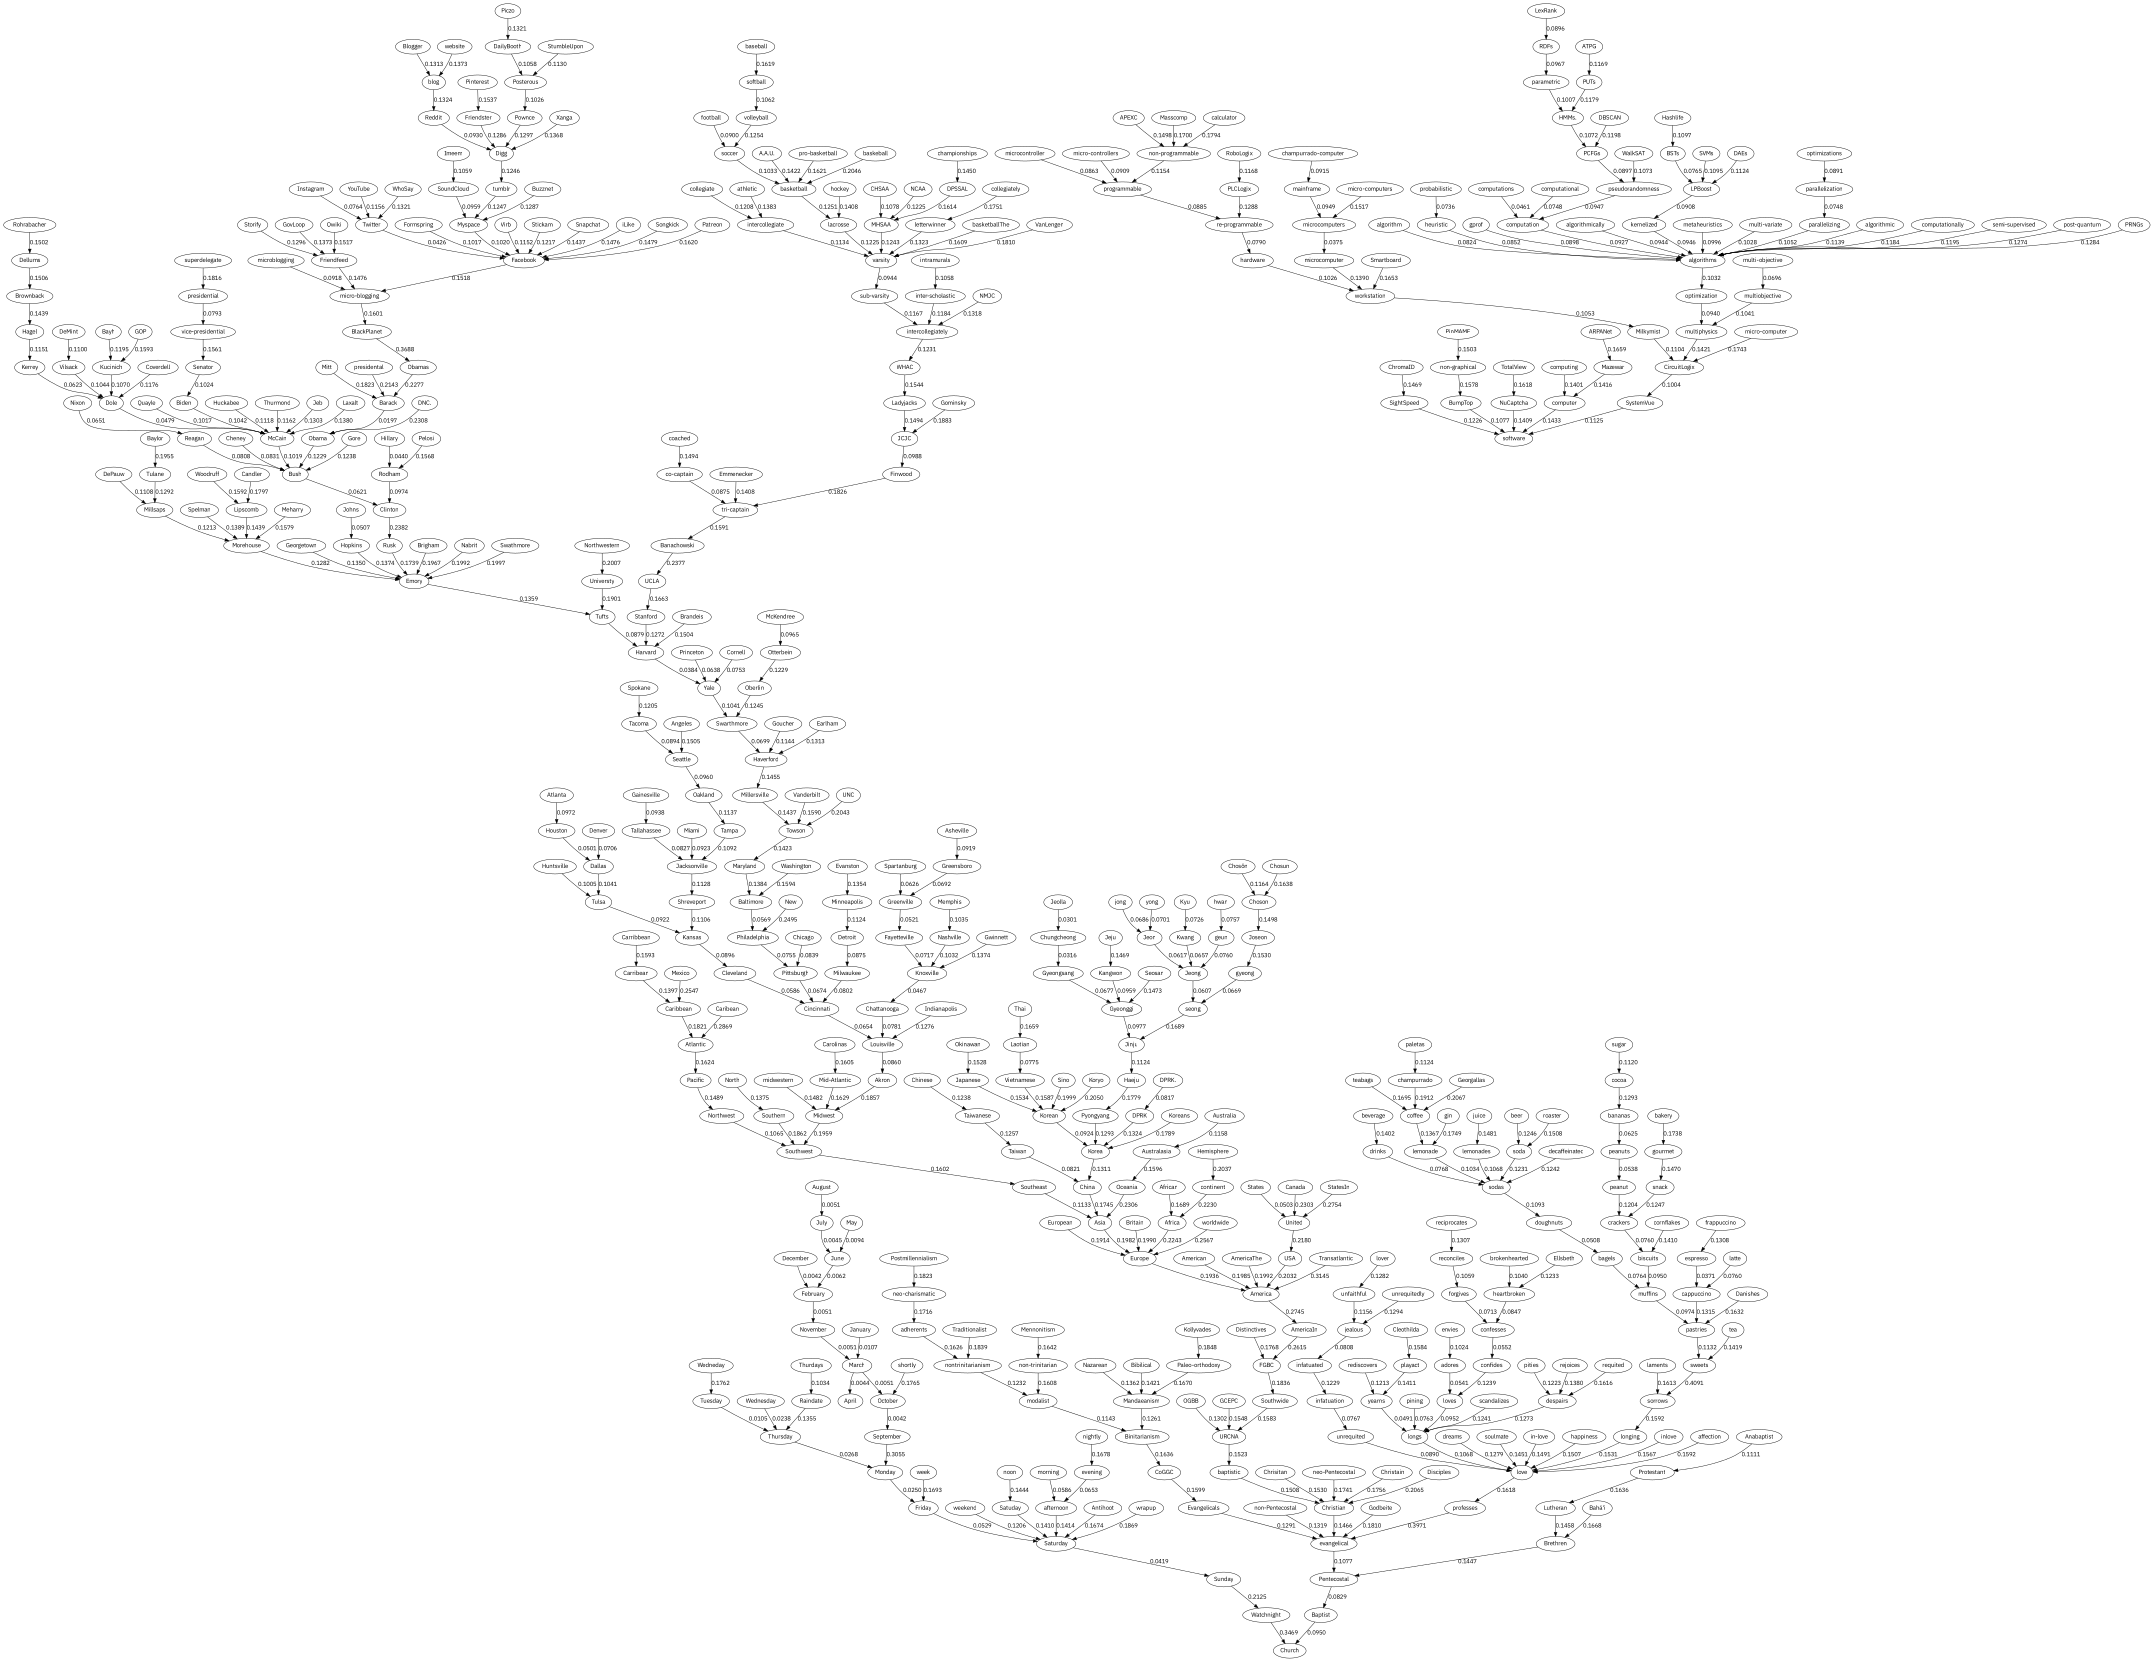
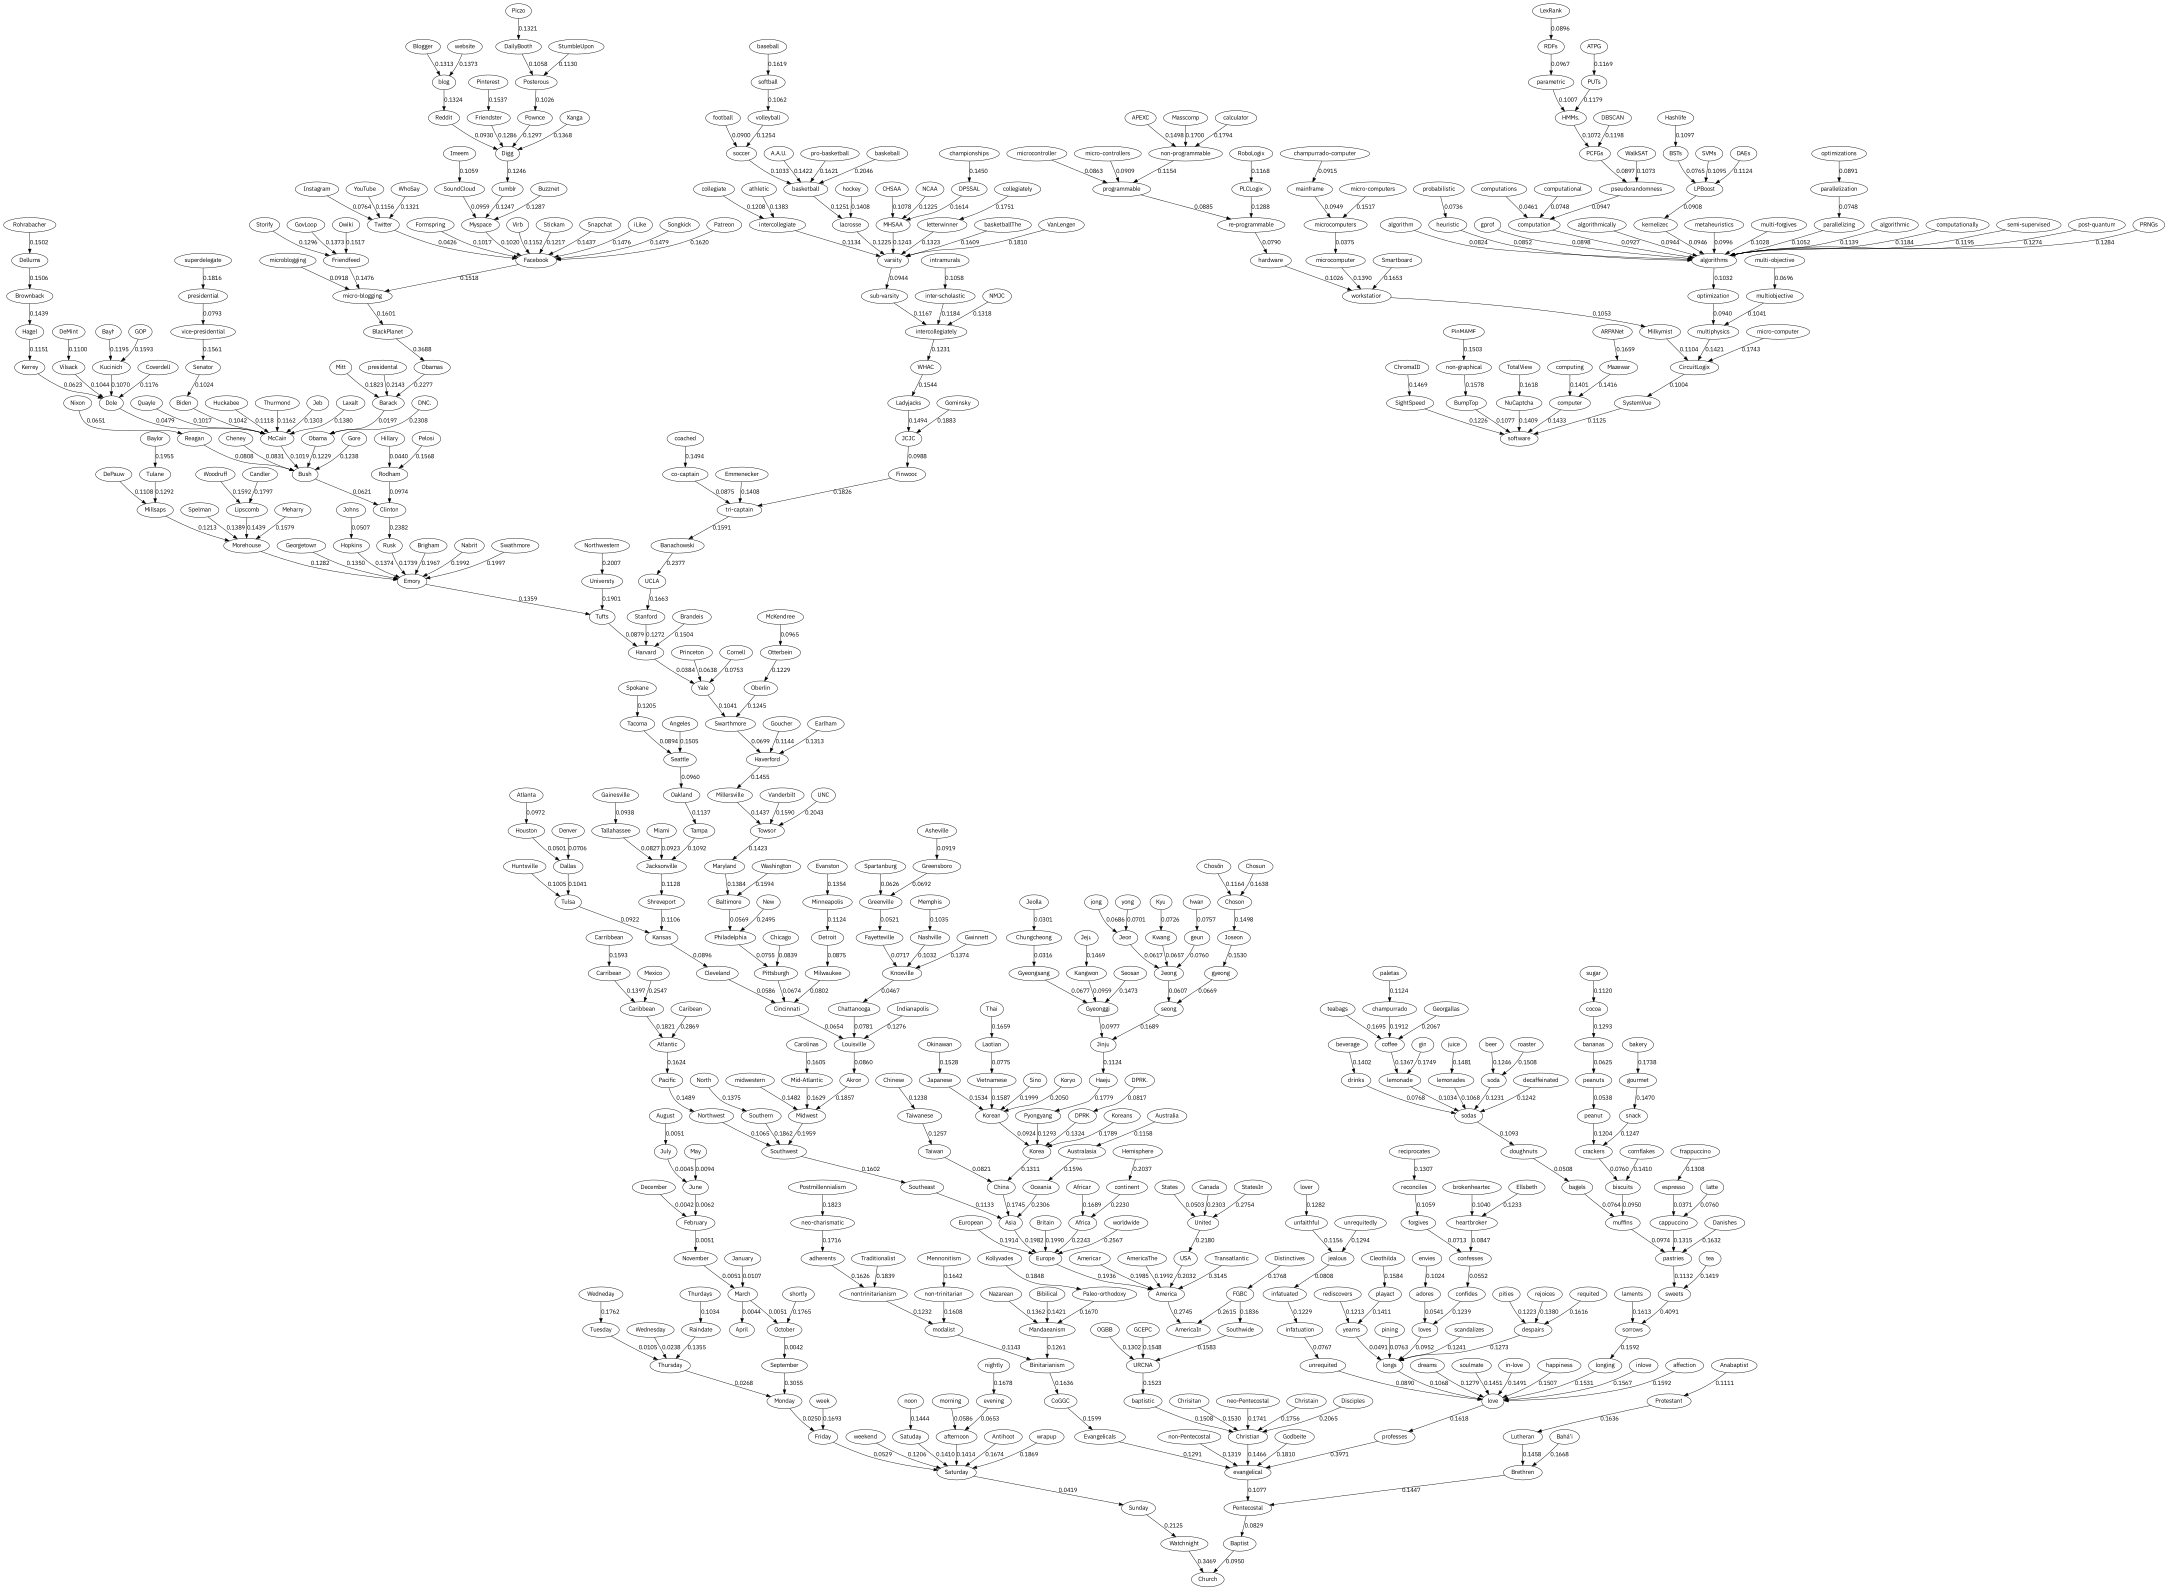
node "multi-variate": label "multi-variate" -> "multi-forgives"
edge "AmericaIn" -> "FGBC": reversed
